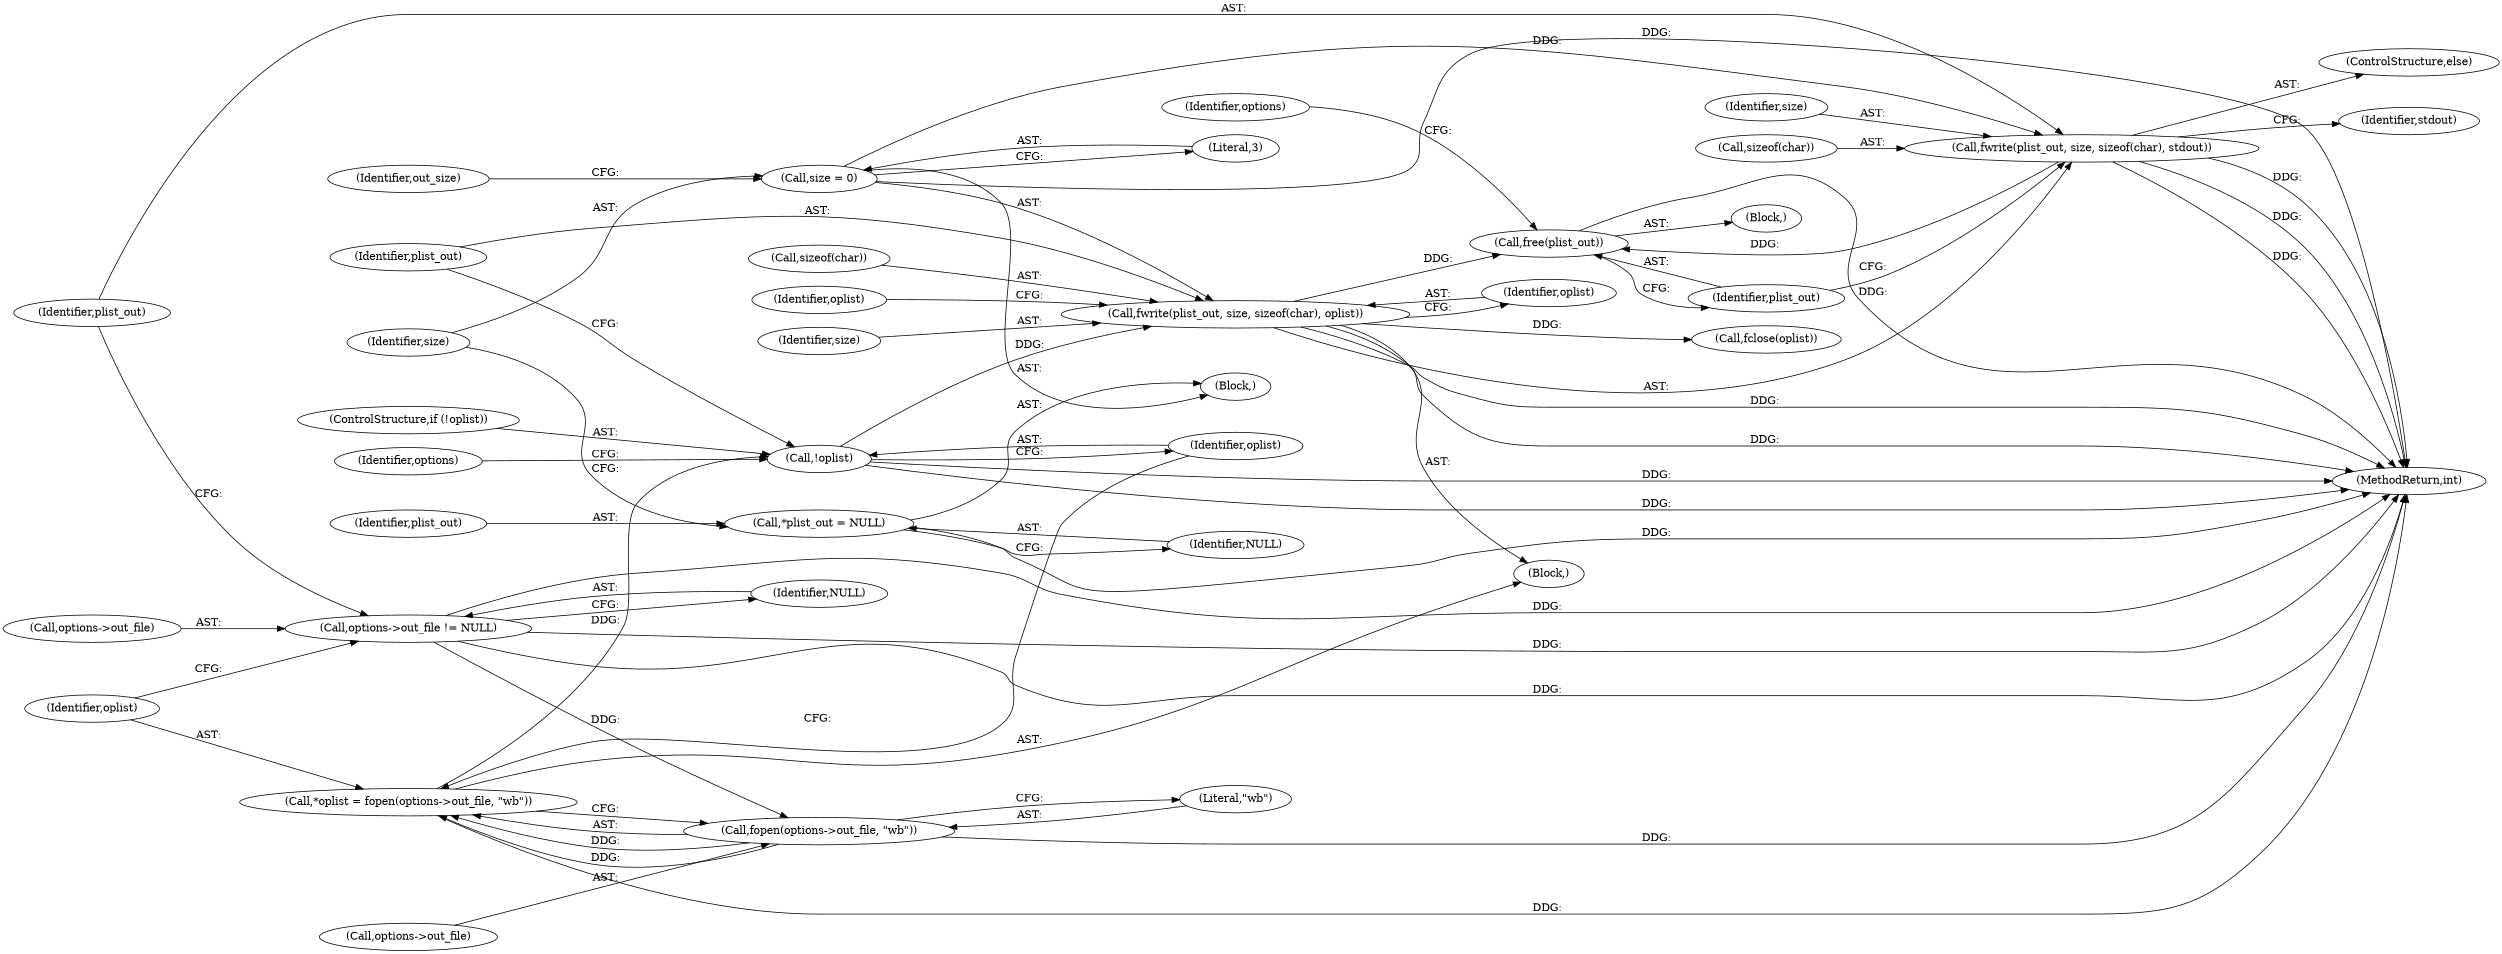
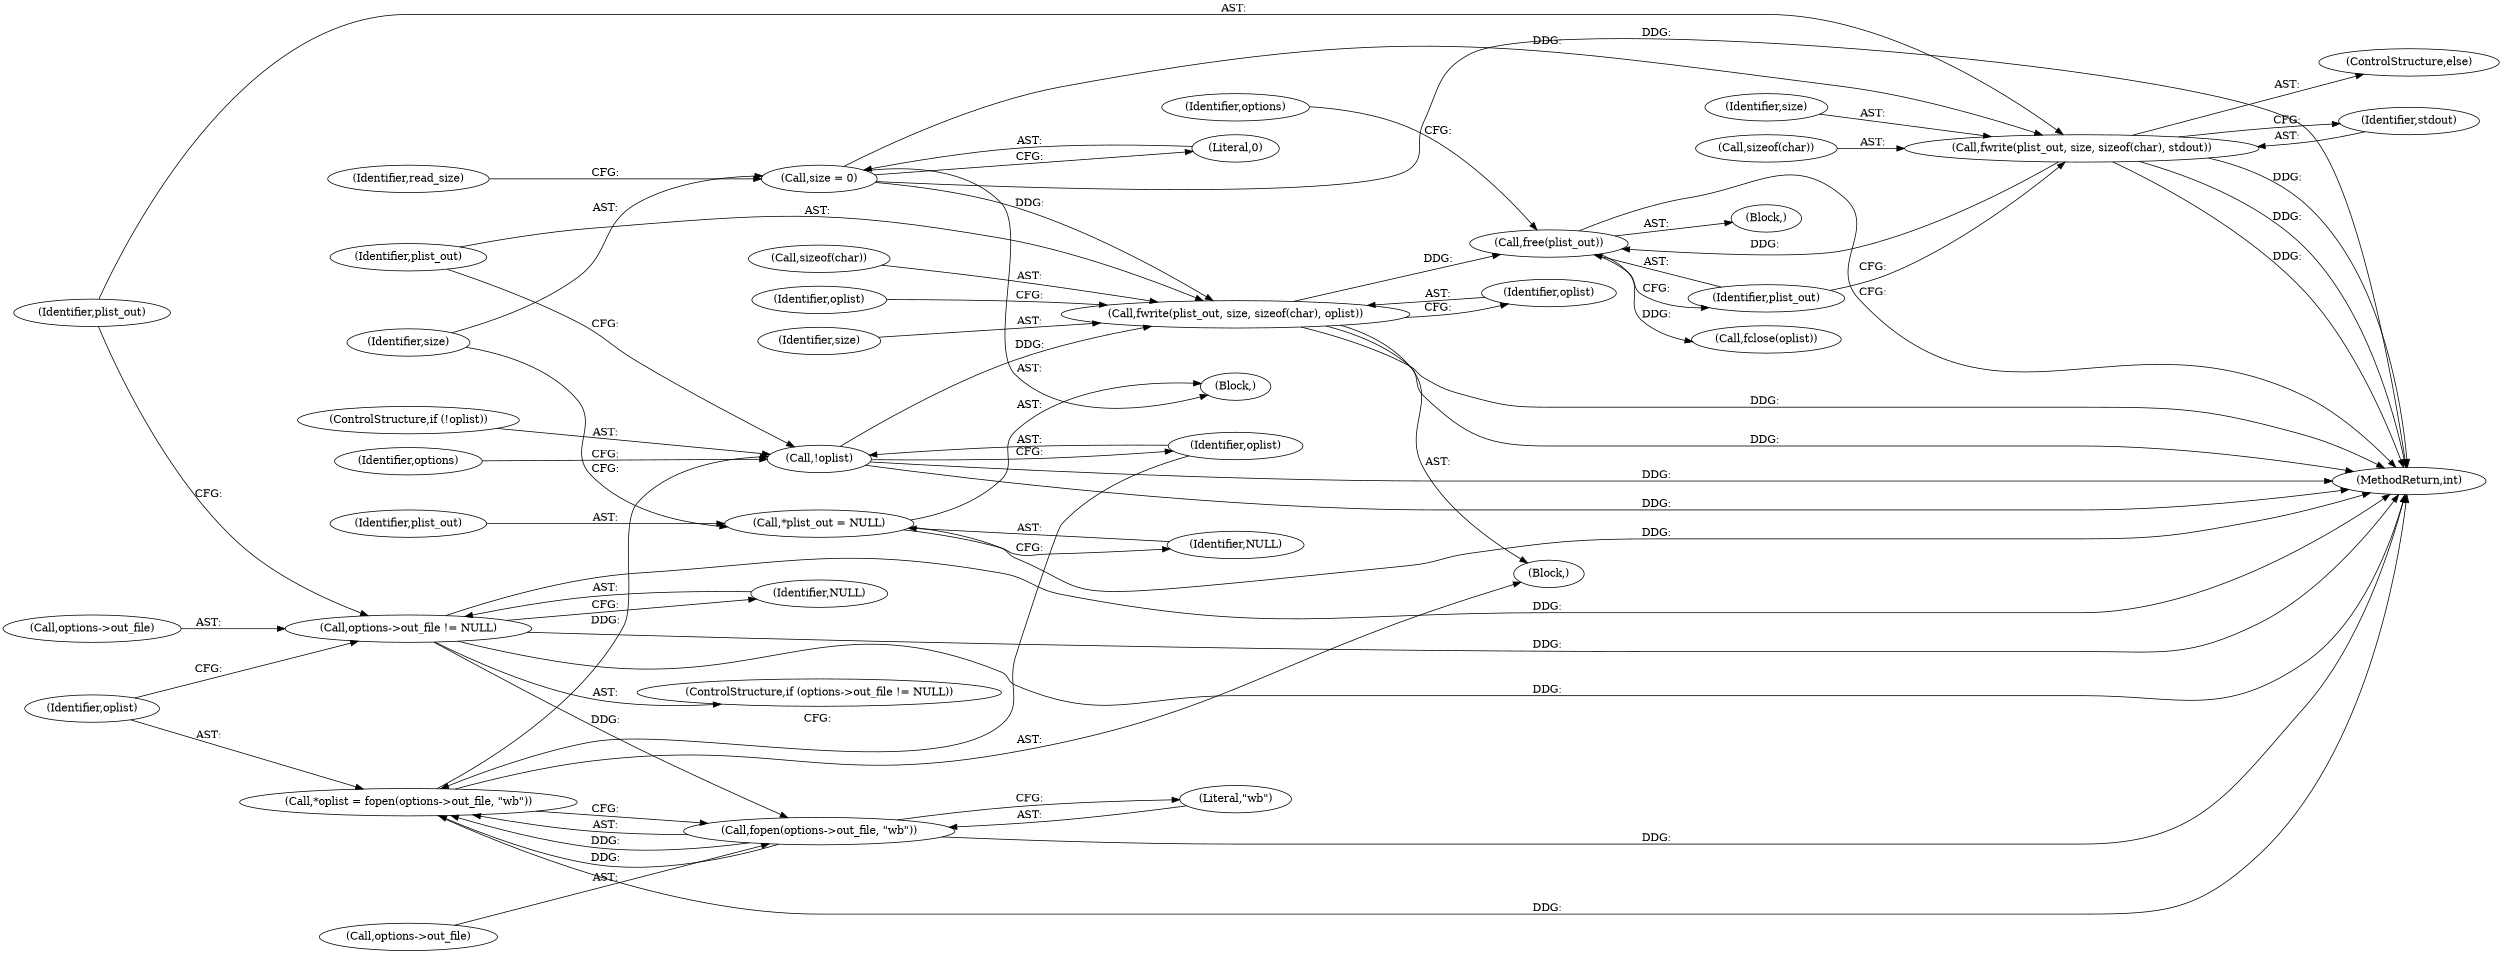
node "(Literal,3)": label "(Literal,3)" -> "(Literal,0)"
node "(Identifier,out_size)": label "(Identifier,out_size)" -> "(Identifier,read_size)"
edge "(Call,size = 0)" -> "(Call,fwrite(plist_out, size, sizeof(char), oplist))": label "AST: " -> "DDG: "
edge "(Call,free(plist_out))" -> "(MethodReturn,int)": label "DDG: " -> "CFG: "
edge "(Call,fwrite(plist_out, size, sizeof(char), oplist))" -> "(Call,fclose(oplist))": now "(Call,free(plist_out))" -> "(Call,fclose(oplist))"
edge "(Call,fwrite(plist_out, size, sizeof(char), oplist))" -> "(Call,fwrite(plist_out, size, sizeof(char), stdout))": now "(Identifier,stdout)" -> "(Call,fwrite(plist_out, size, sizeof(char), stdout))"
node "(ControlStructure,if (options->out_file != NULL))": added
